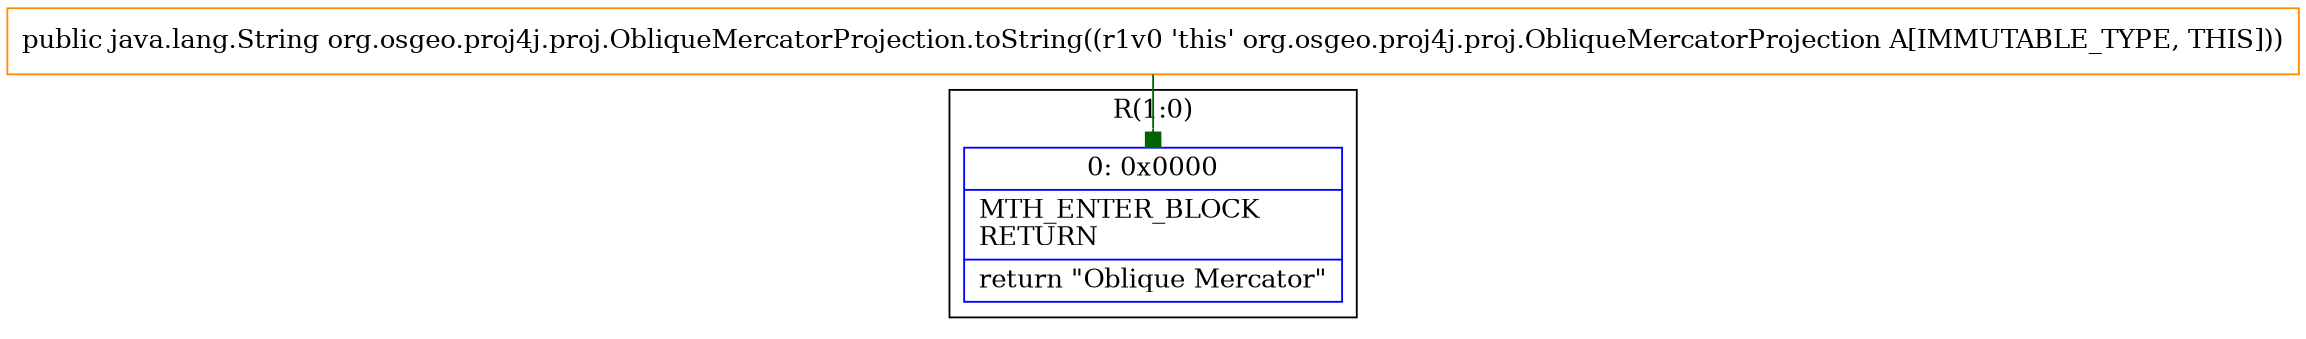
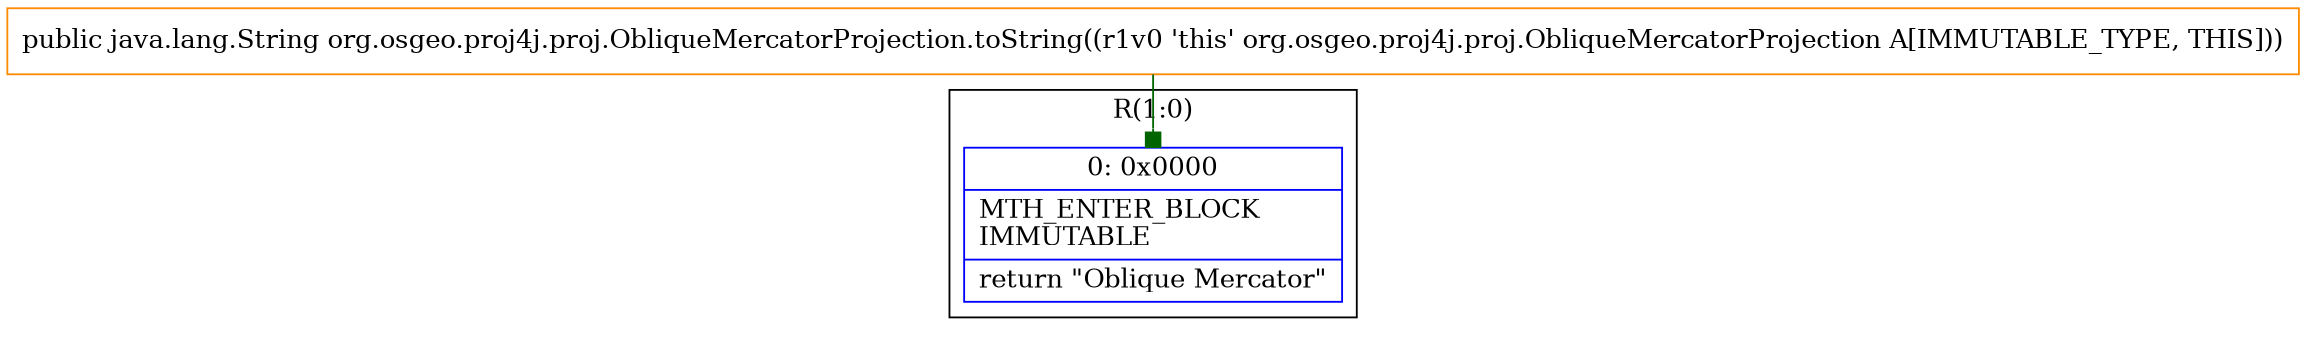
node "0: 0x0000": text "RETURN" -> "IMMUTABLE"
